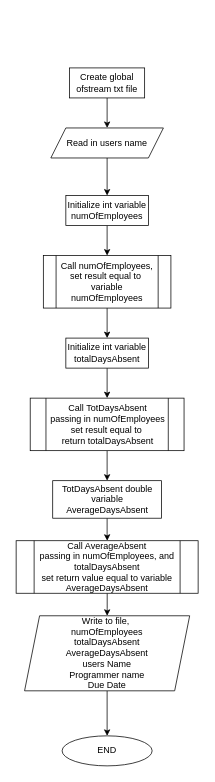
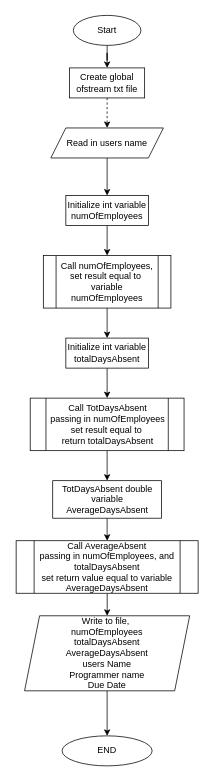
node "Start": added
edge "Start" -> "Create global ofstream txt file": added
edge "Create global ofstream txt file" -> "Read in users name": style solid -> dashed
